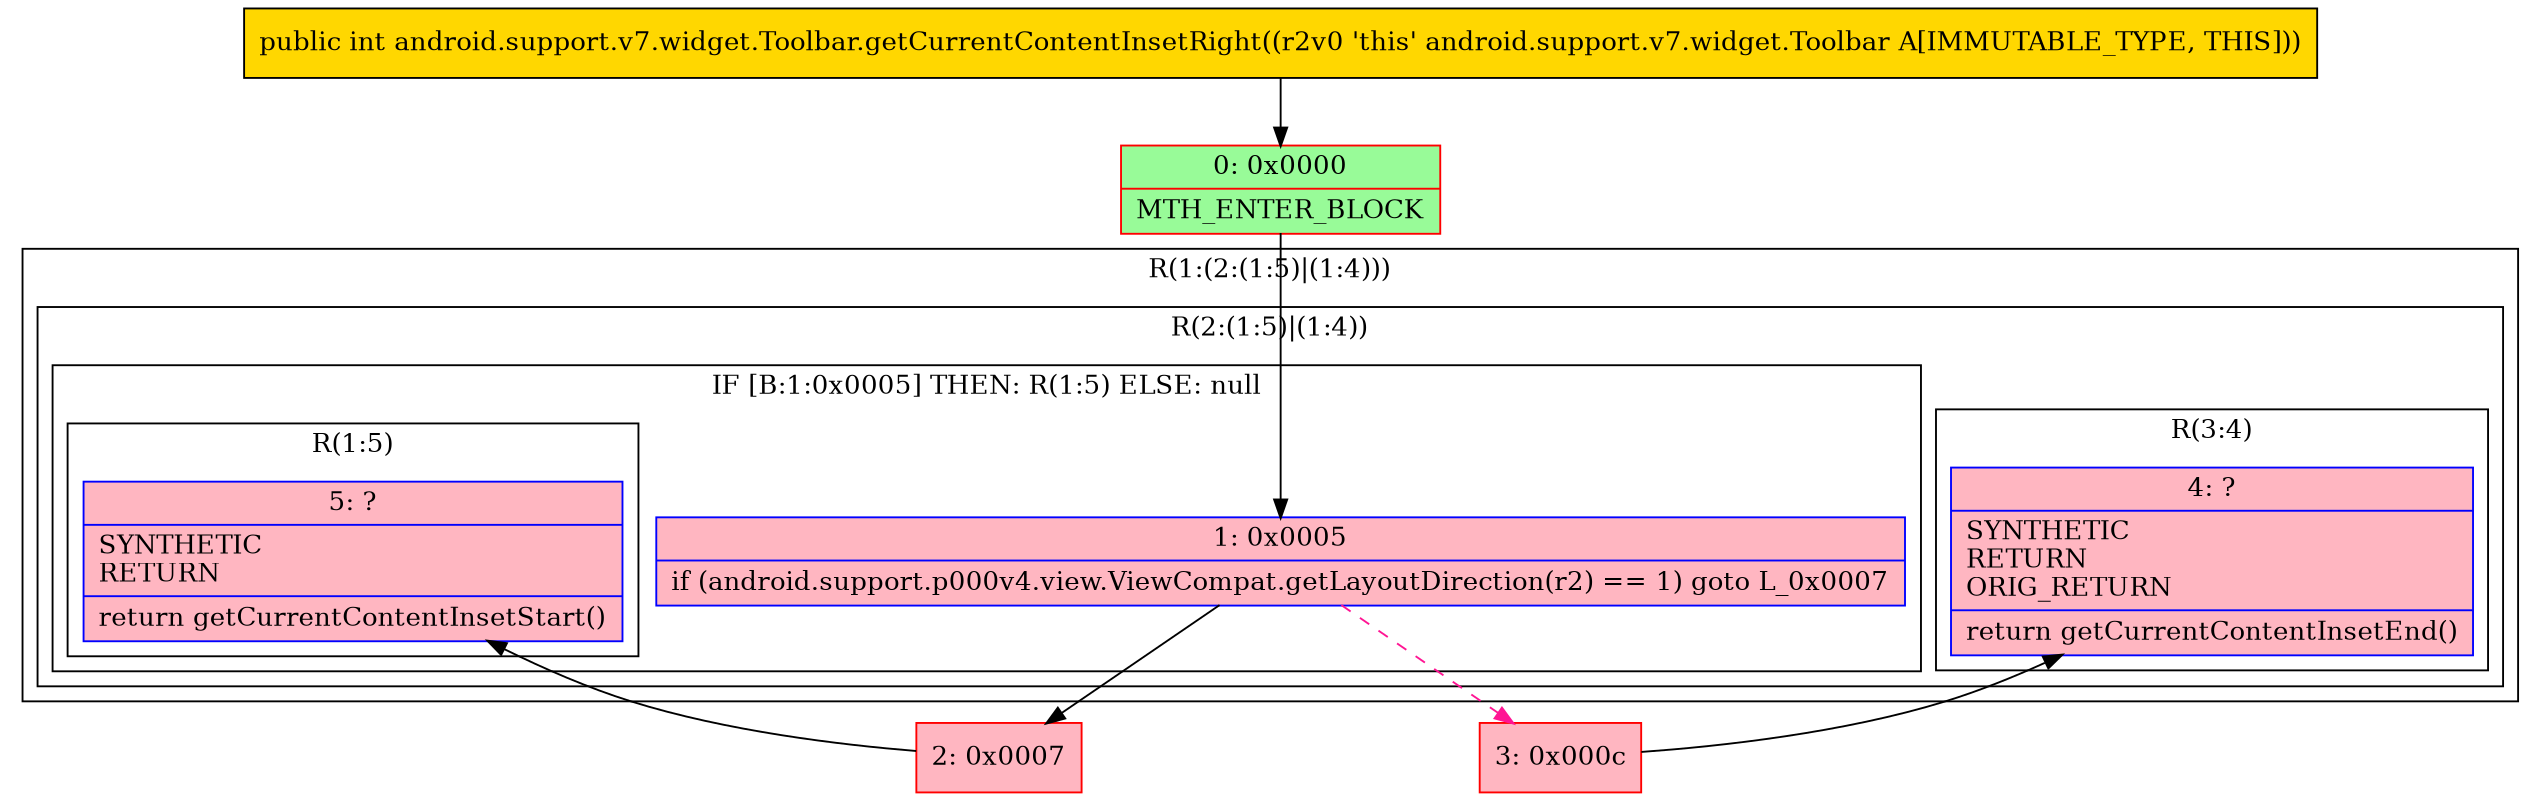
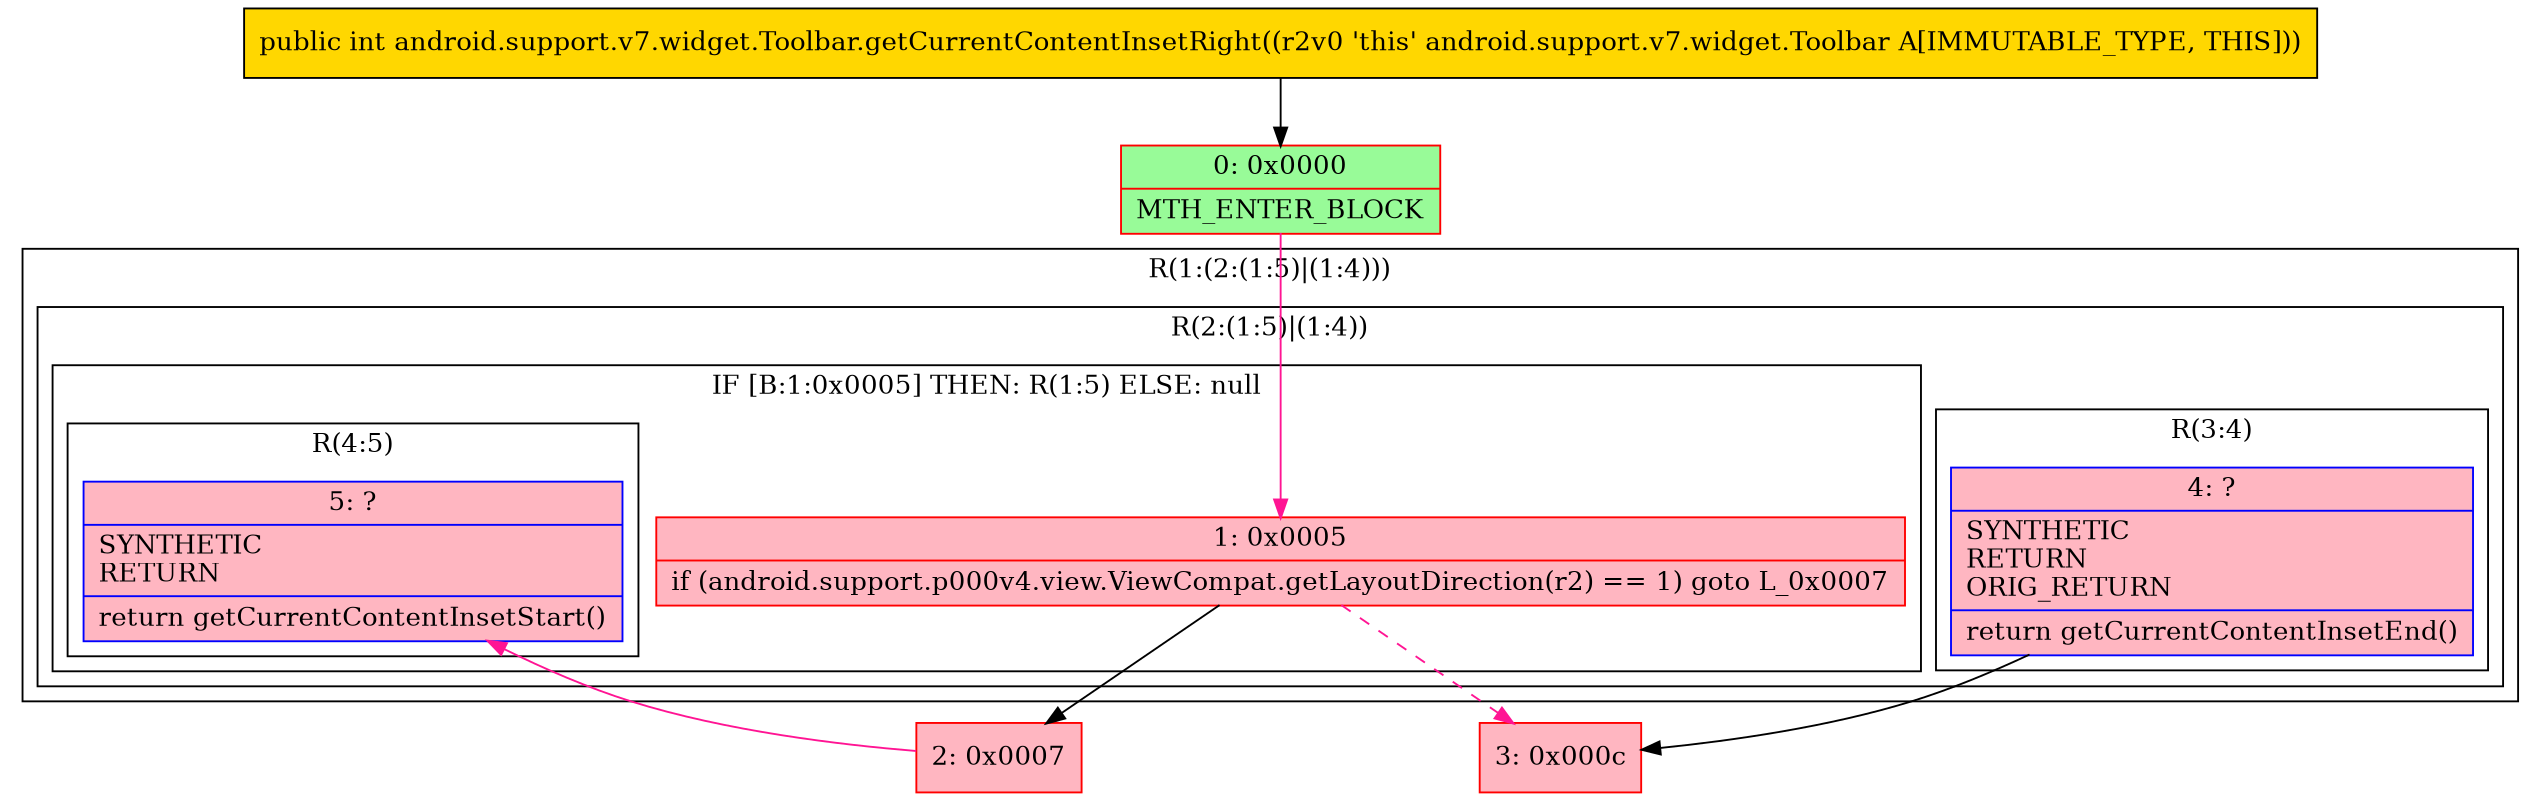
edge "0: 0x0000" -> "1: 0x0005": color black -> deeppink
cluster "R(1:5)": label "R(1:5)" -> "R(4:5)"
node "1: 0x0005": color blue -> red
edge "2: 0x0007" -> "5: ?": color black -> deeppink
edge "3: 0x000c" -> "4: ?": reversed
